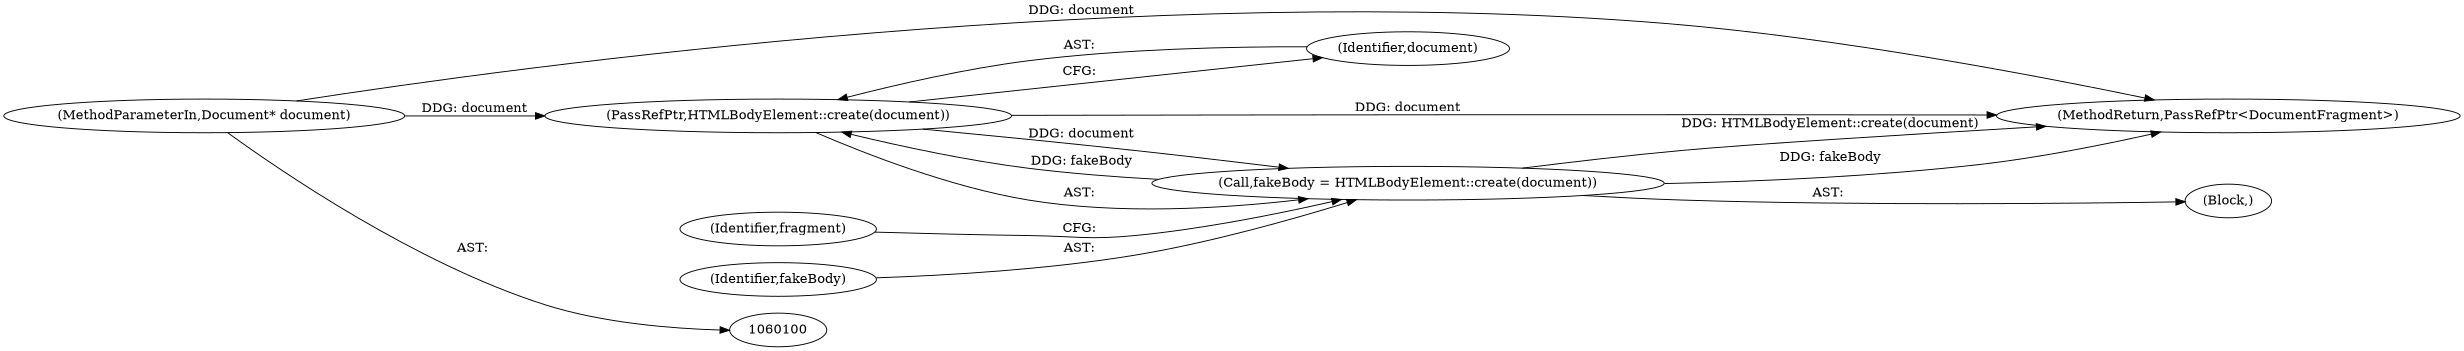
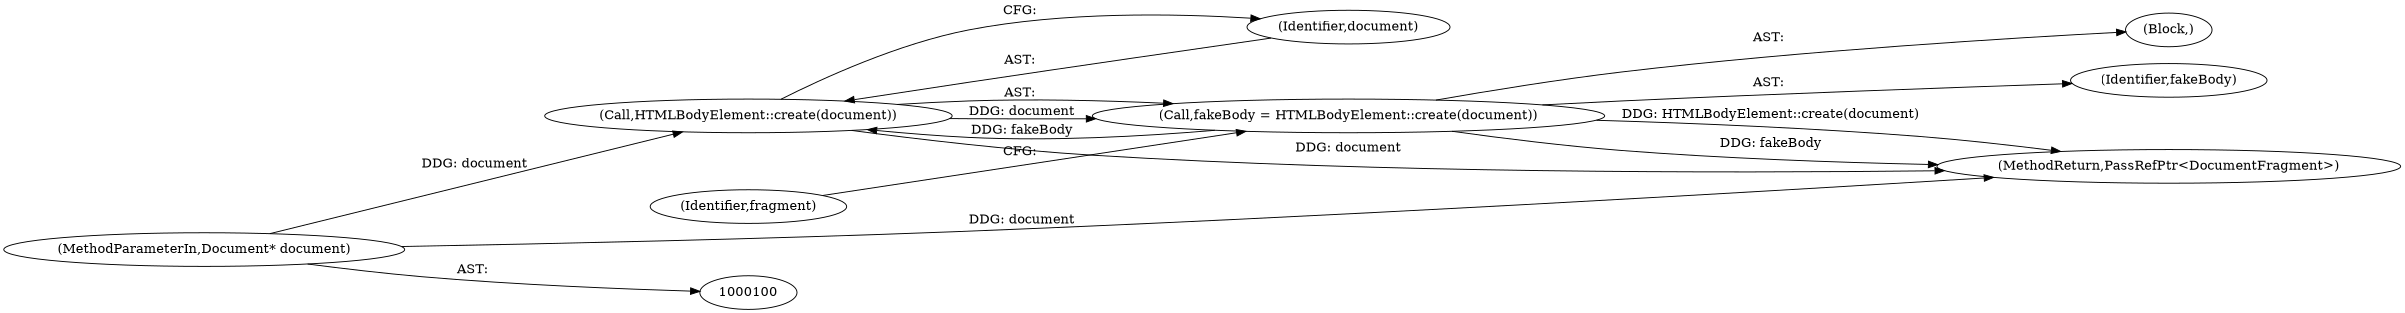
node "(PassRefPtr,HTMLBodyElement::create(document))": label "(PassRefPtr,HTMLBodyElement::create(document))" -> "(Call,HTMLBodyElement::create(document))"
edge "(Identifier,fakeBody)" -> "(Call,fakeBody = HTMLBodyElement::create(document))": reversed
node "1060100": label "1060100" -> "1000100"
